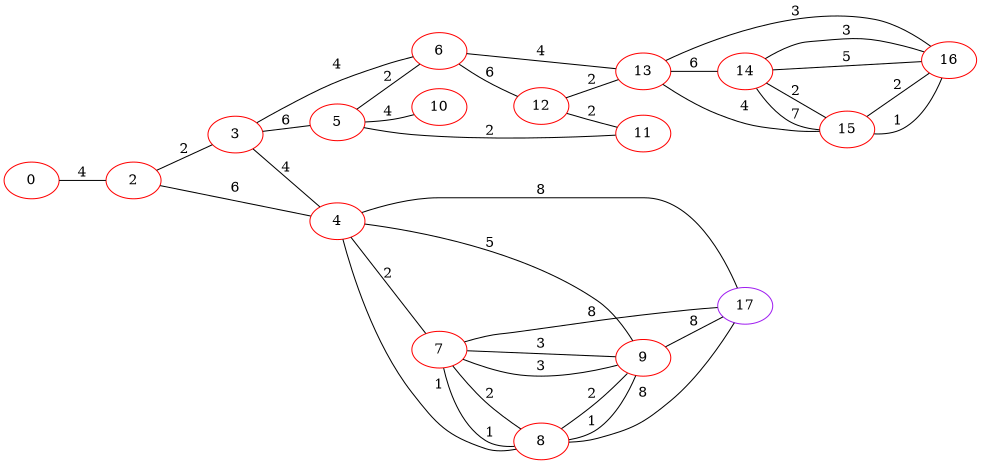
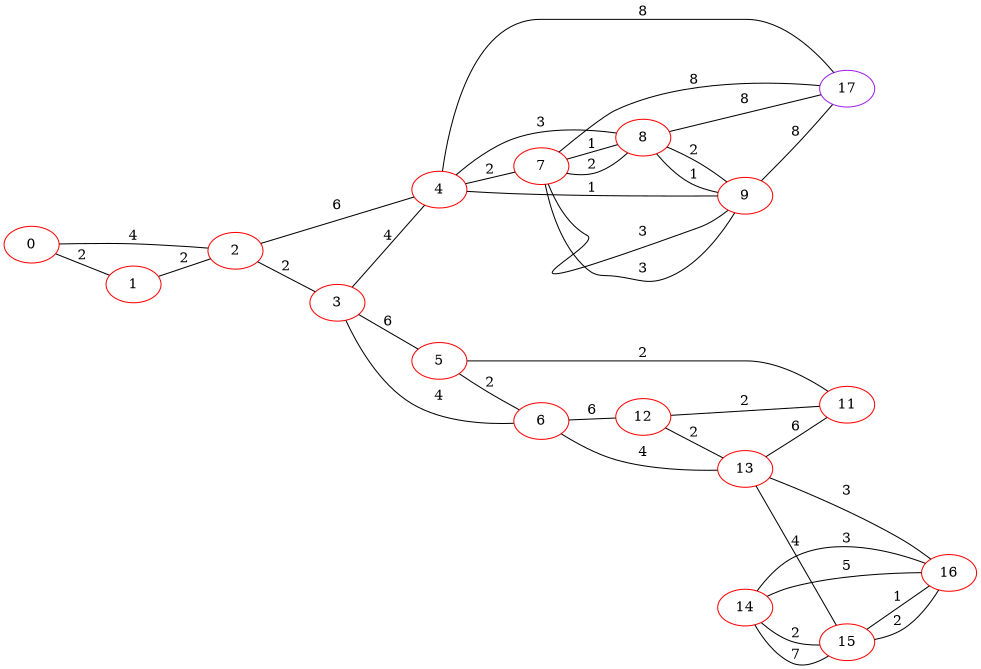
edge "13" -- "14": now "13" -- "11"
node "10": removed
edge "4" -- "9": label "5" -> "1"
node "1": added
edge "4" -- "8": label "1" -> "3"
